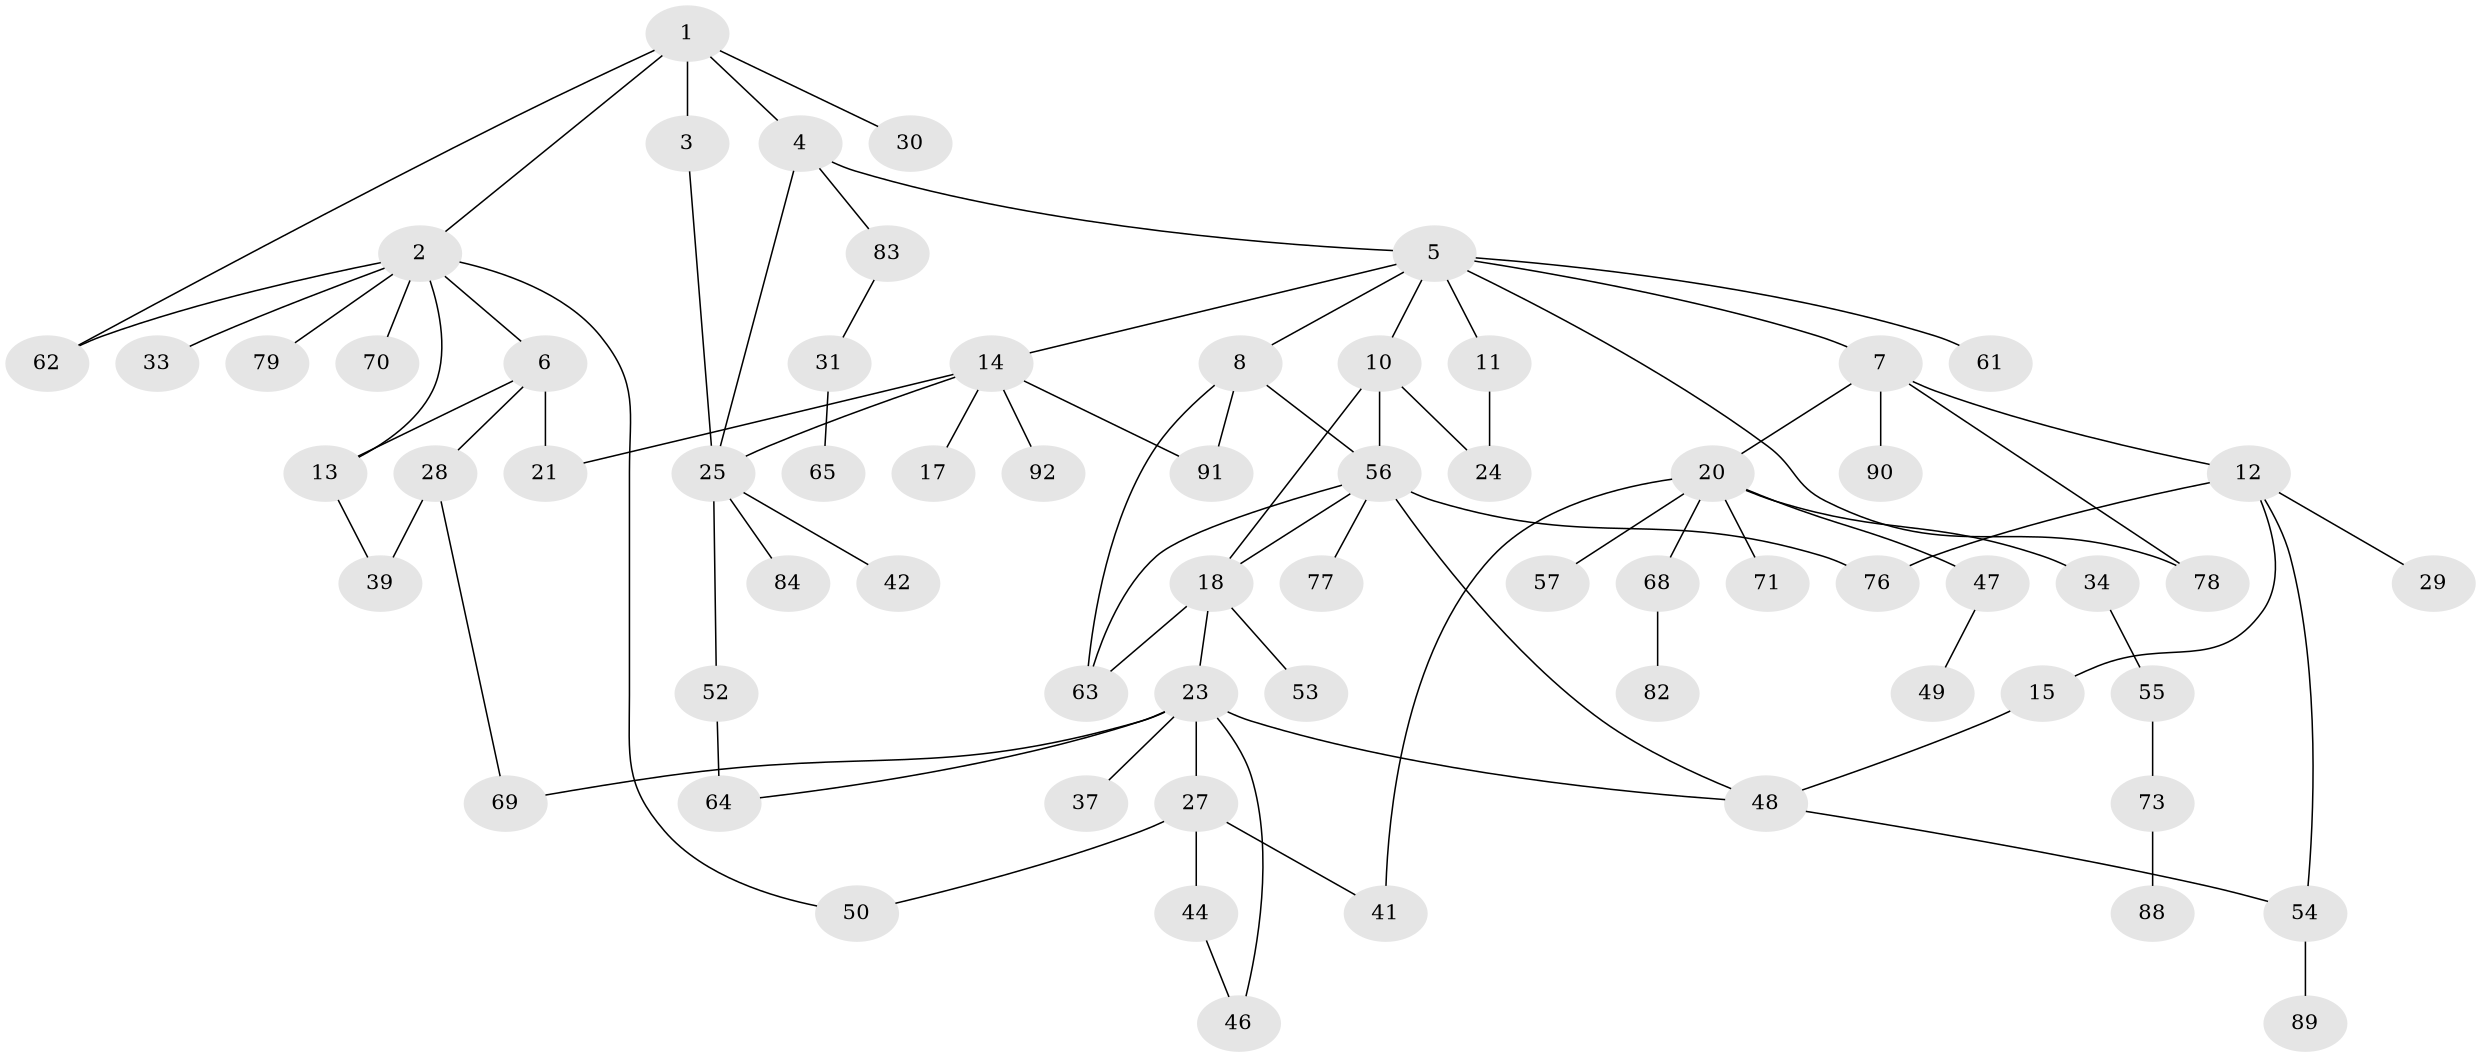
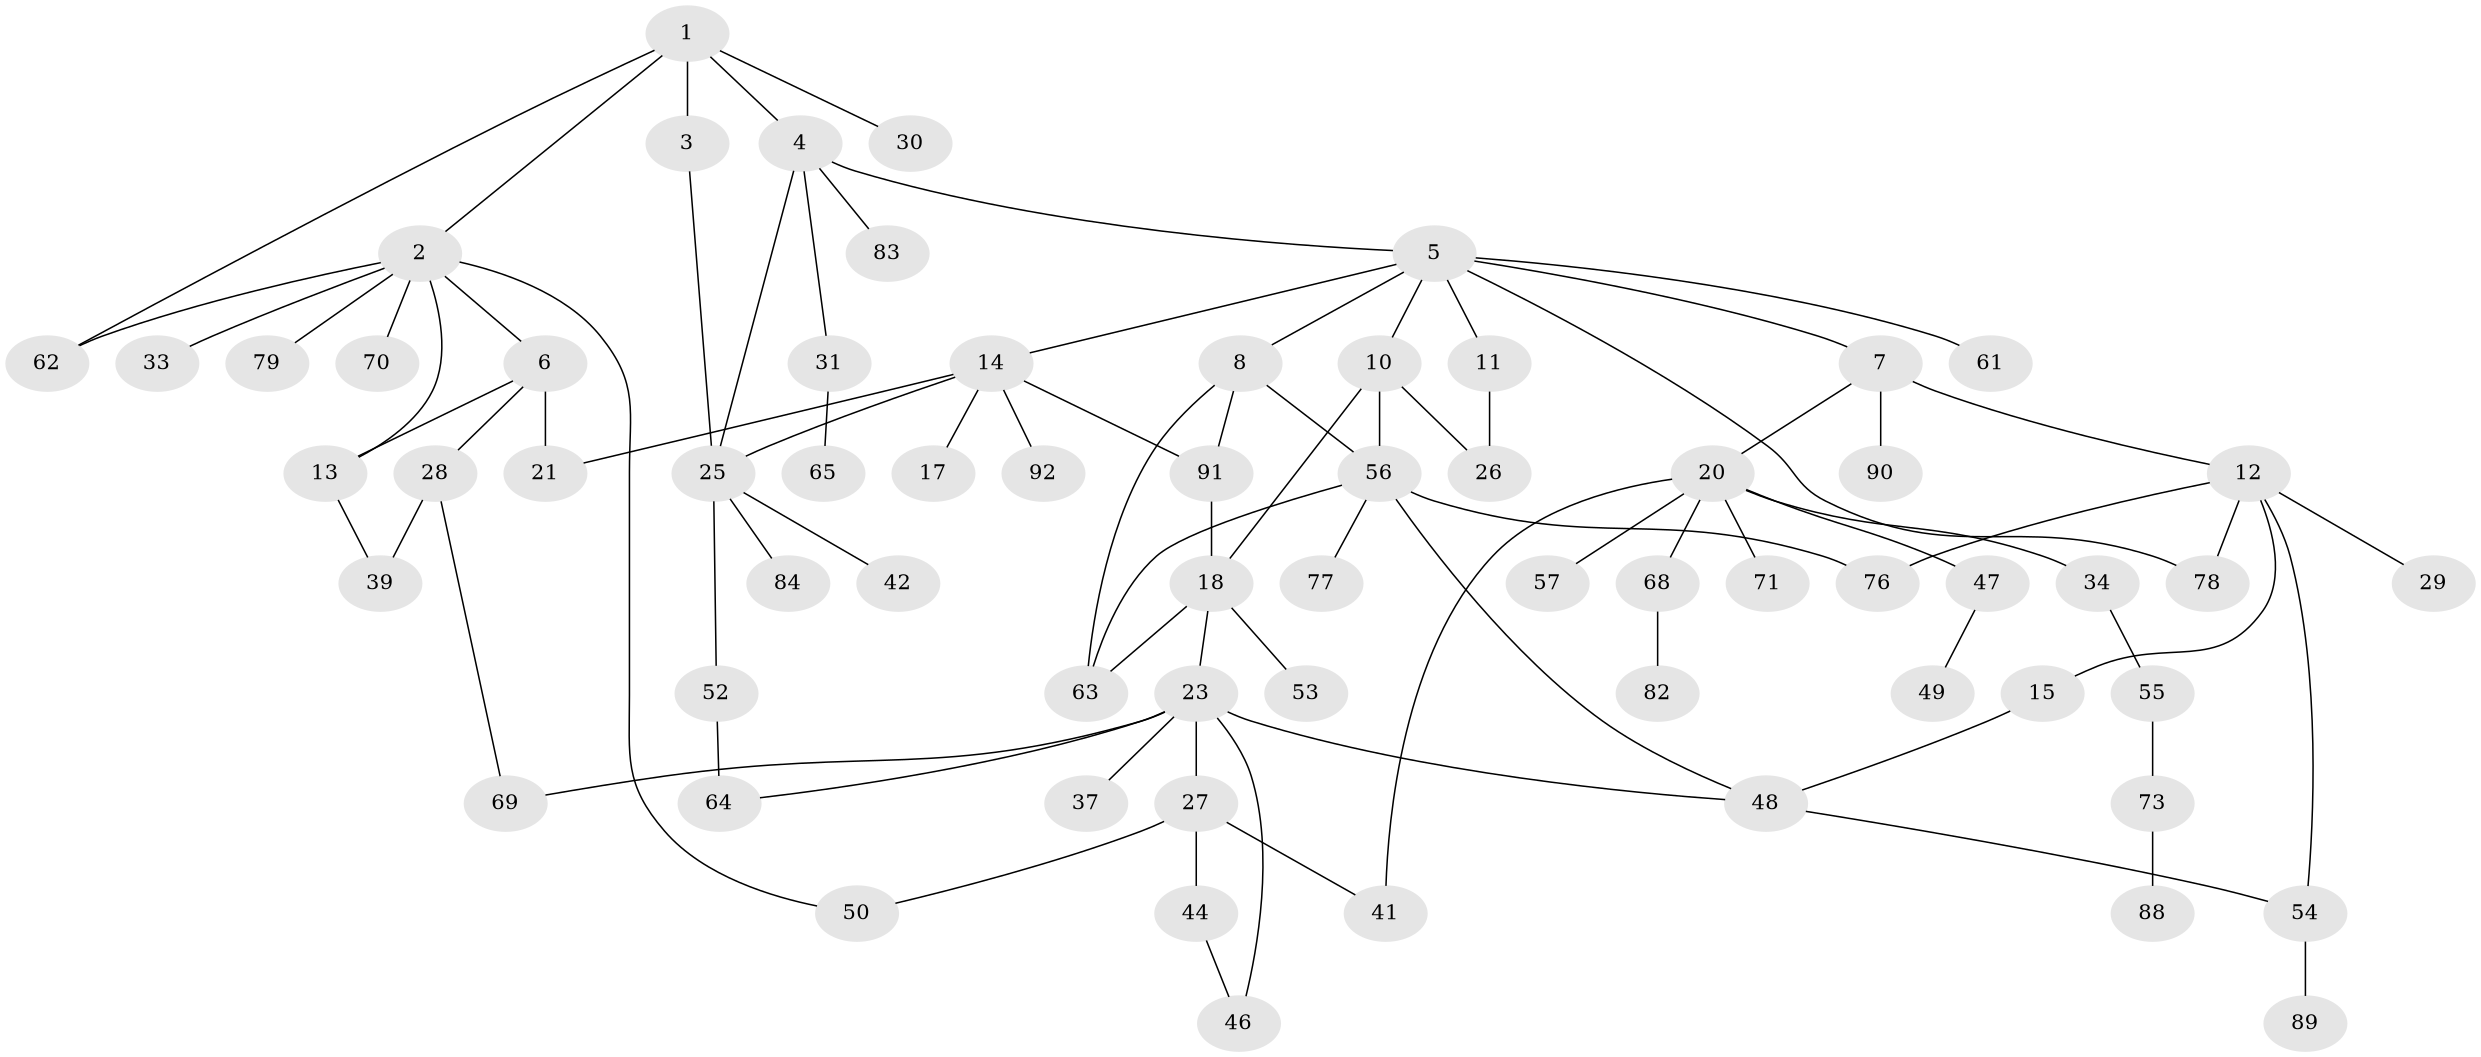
edge "83" -- "31": now "4" -- "31"
node "24": label "24" -> "26"
edge "7" -- "78": now "12" -- "78"
edge "56" -- "18": now "91" -- "18"
